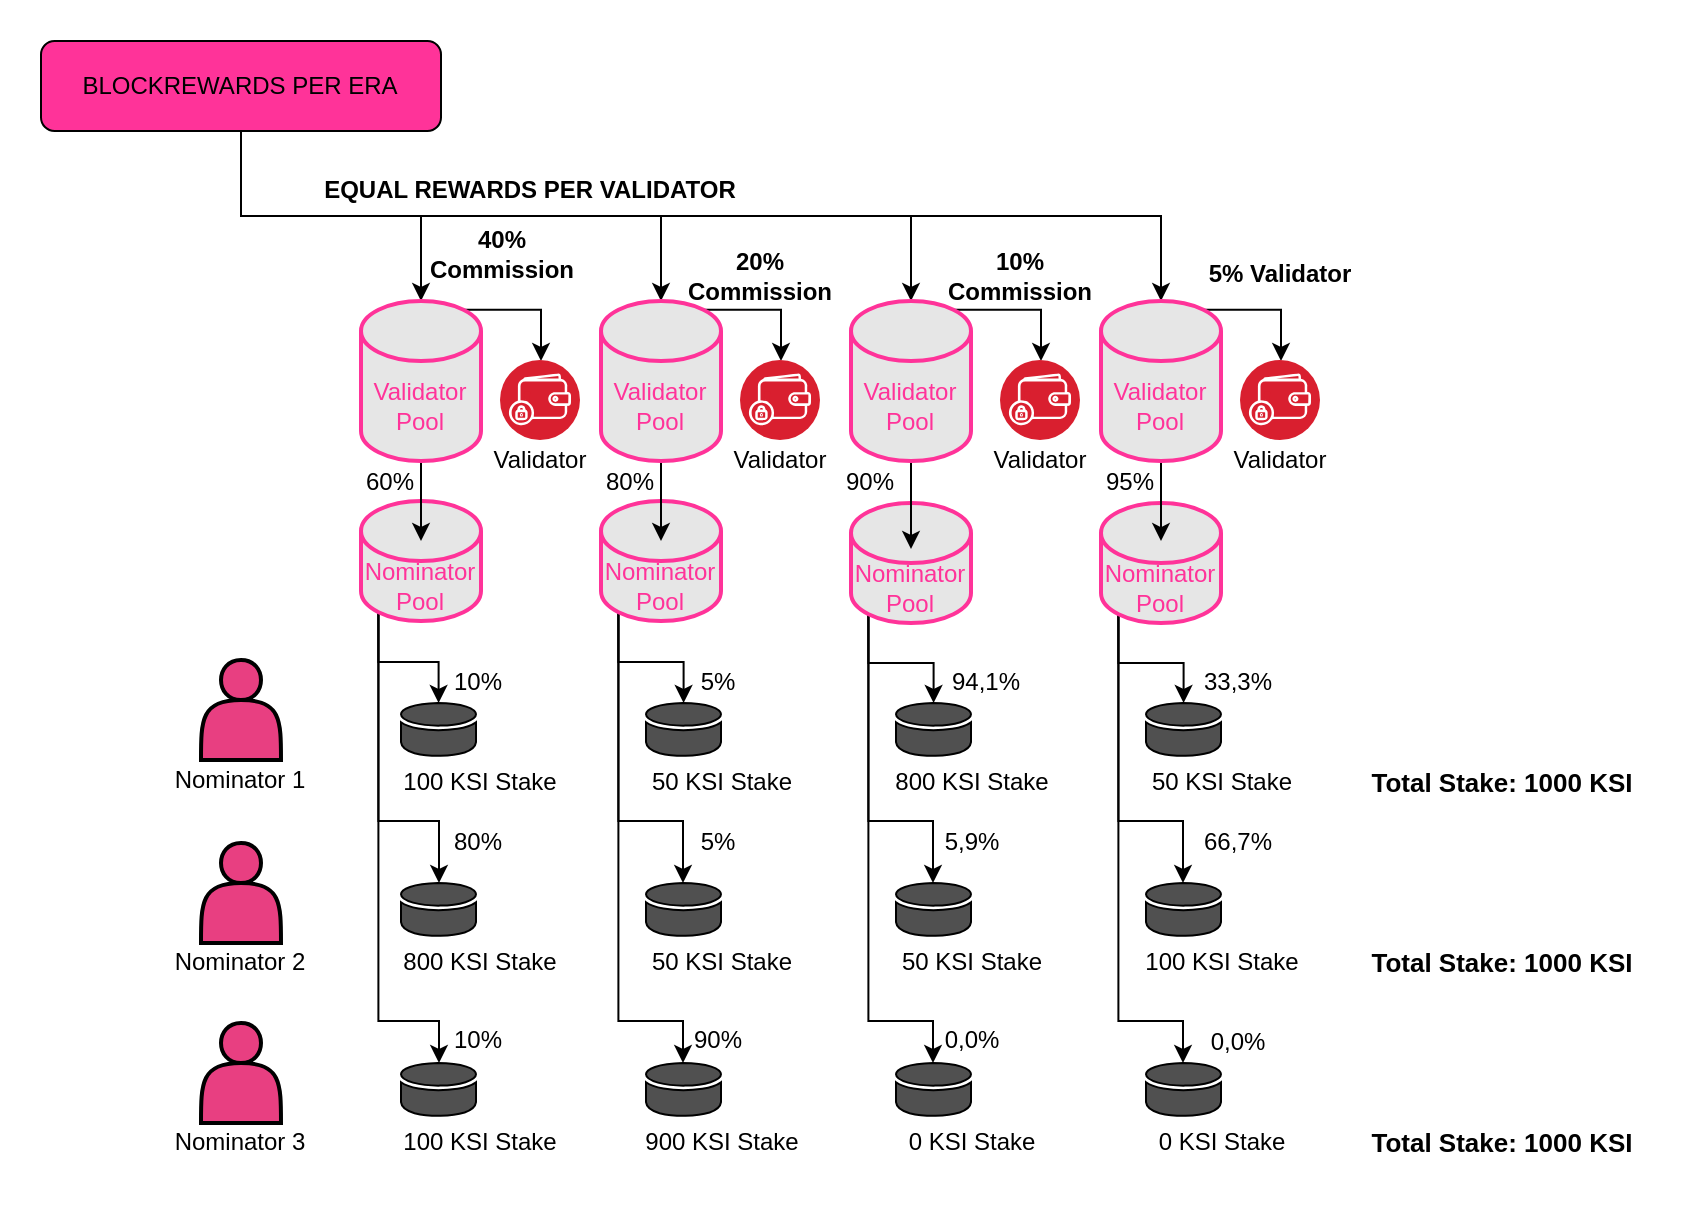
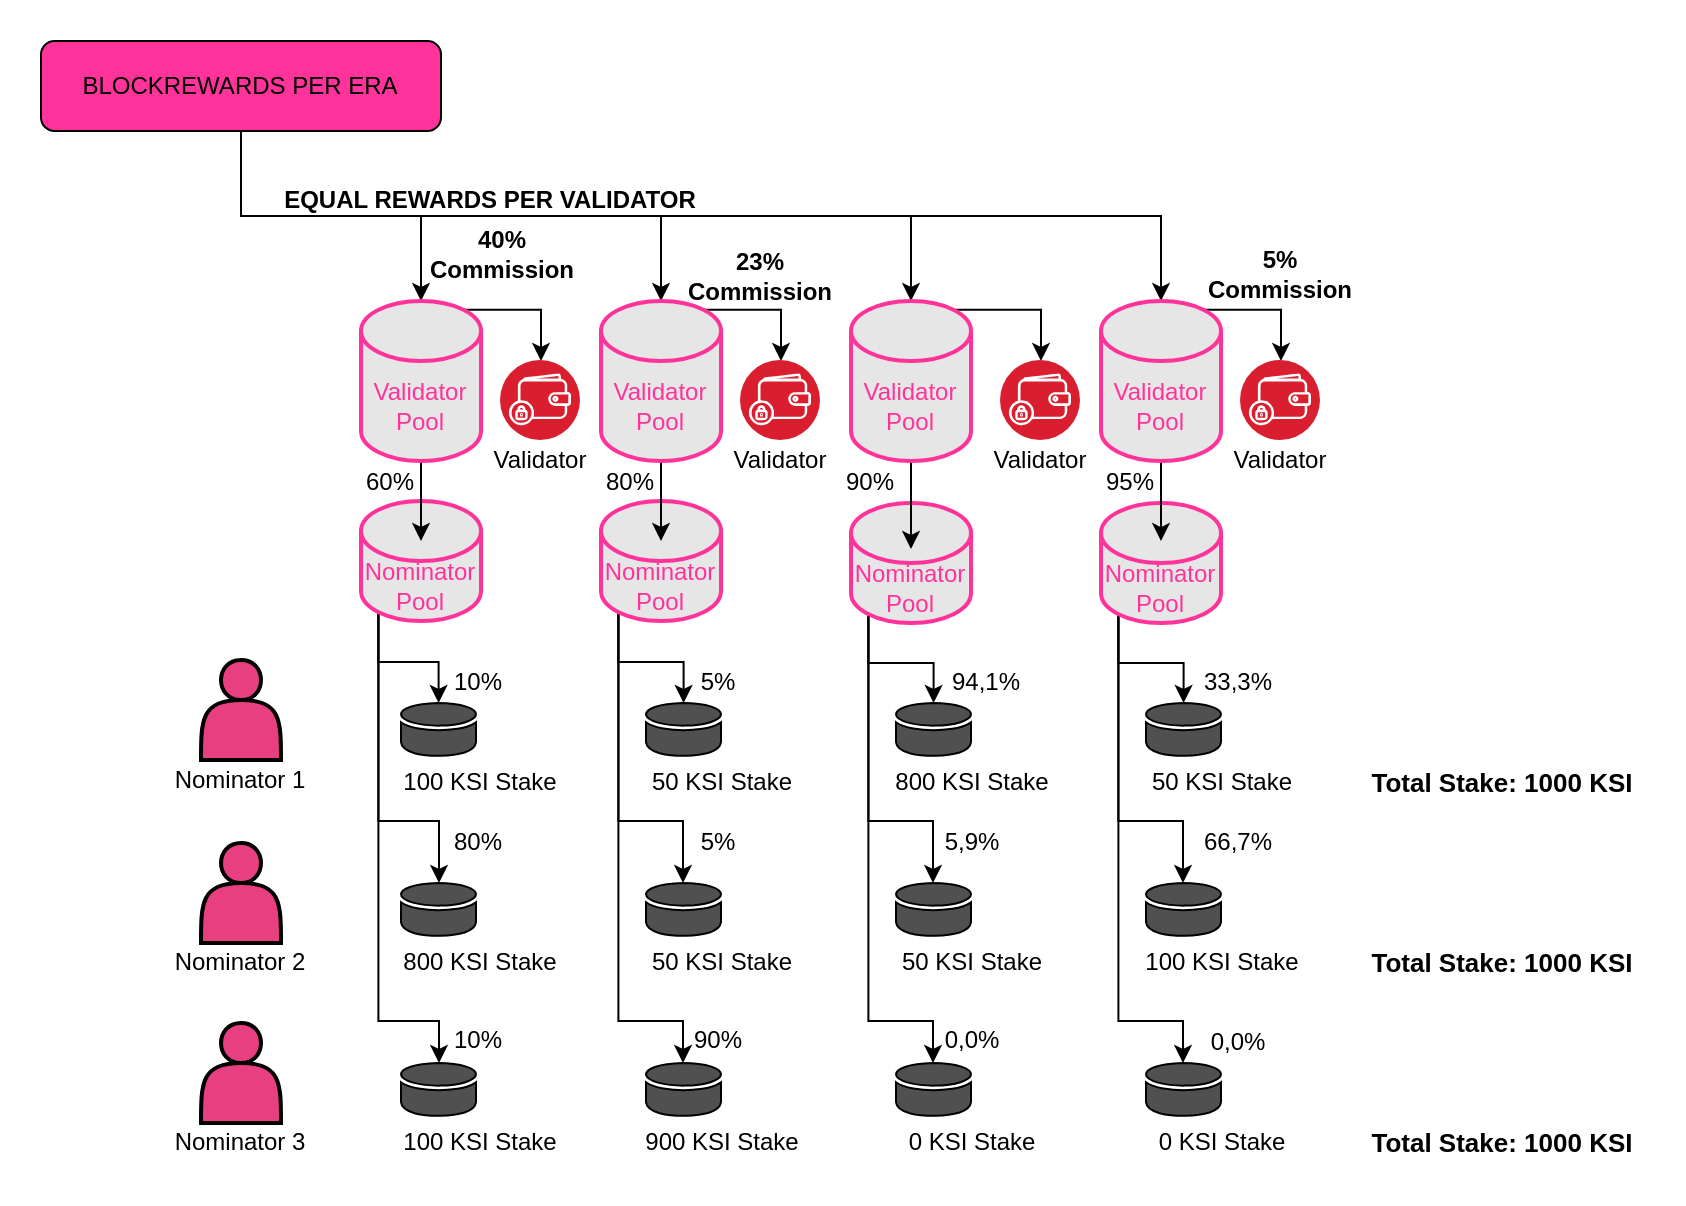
node "EQUAL REWARDS PER VALIDATOR": moved (531, 191) -> (491, 201)
node "5% Validator": label "5% Validator" -> "5% Commission"
node "20% Commission": label "20% Commission" -> "23% Commission"
node "10% Commission": removed
